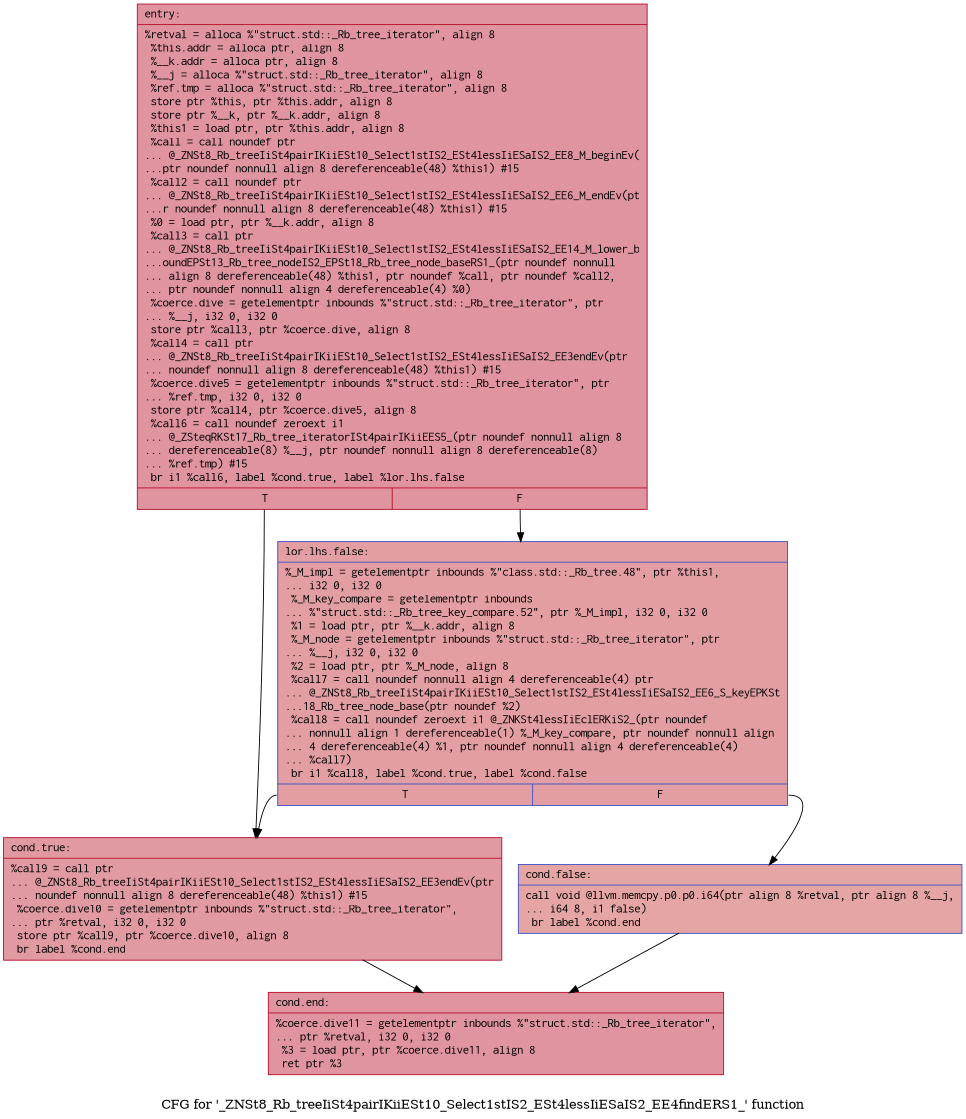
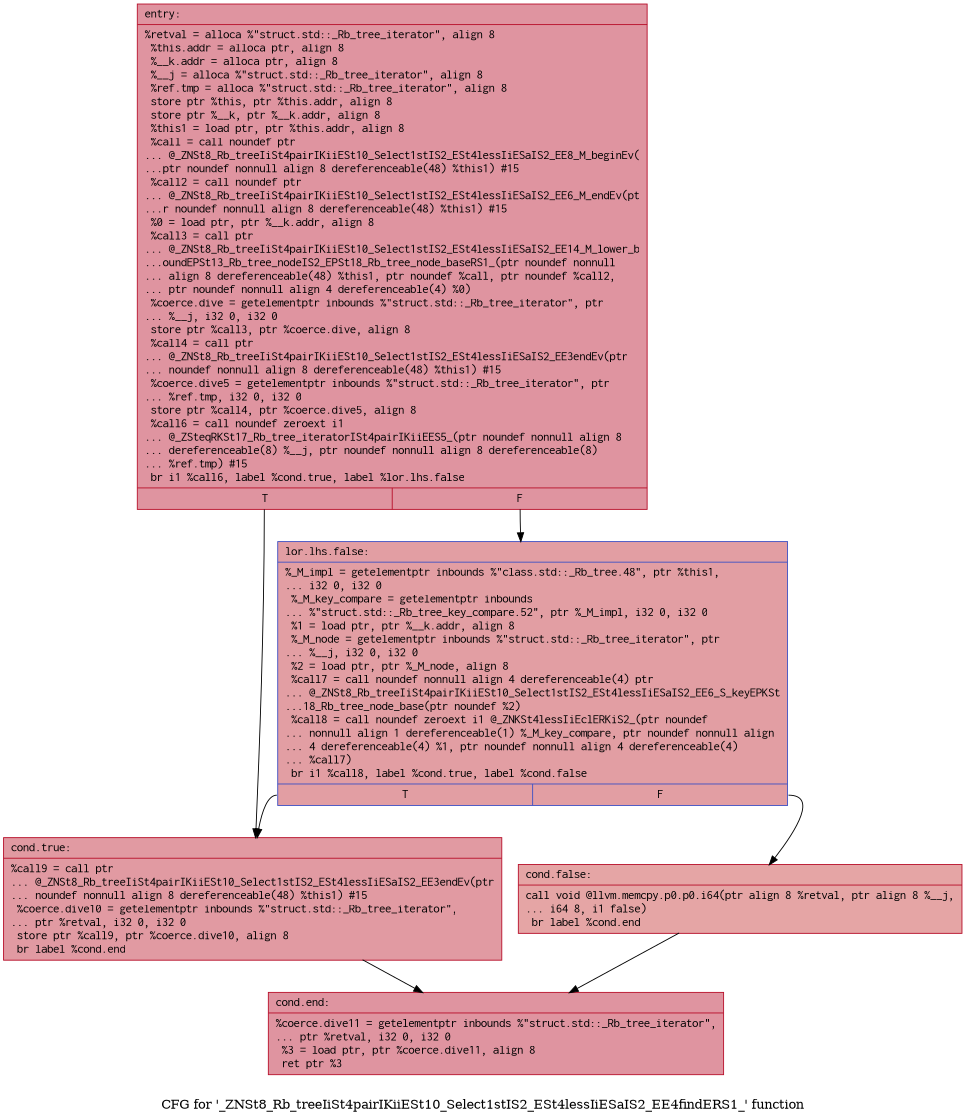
node "cond.false:": color #3d50c3ff -> #b70d28ff
